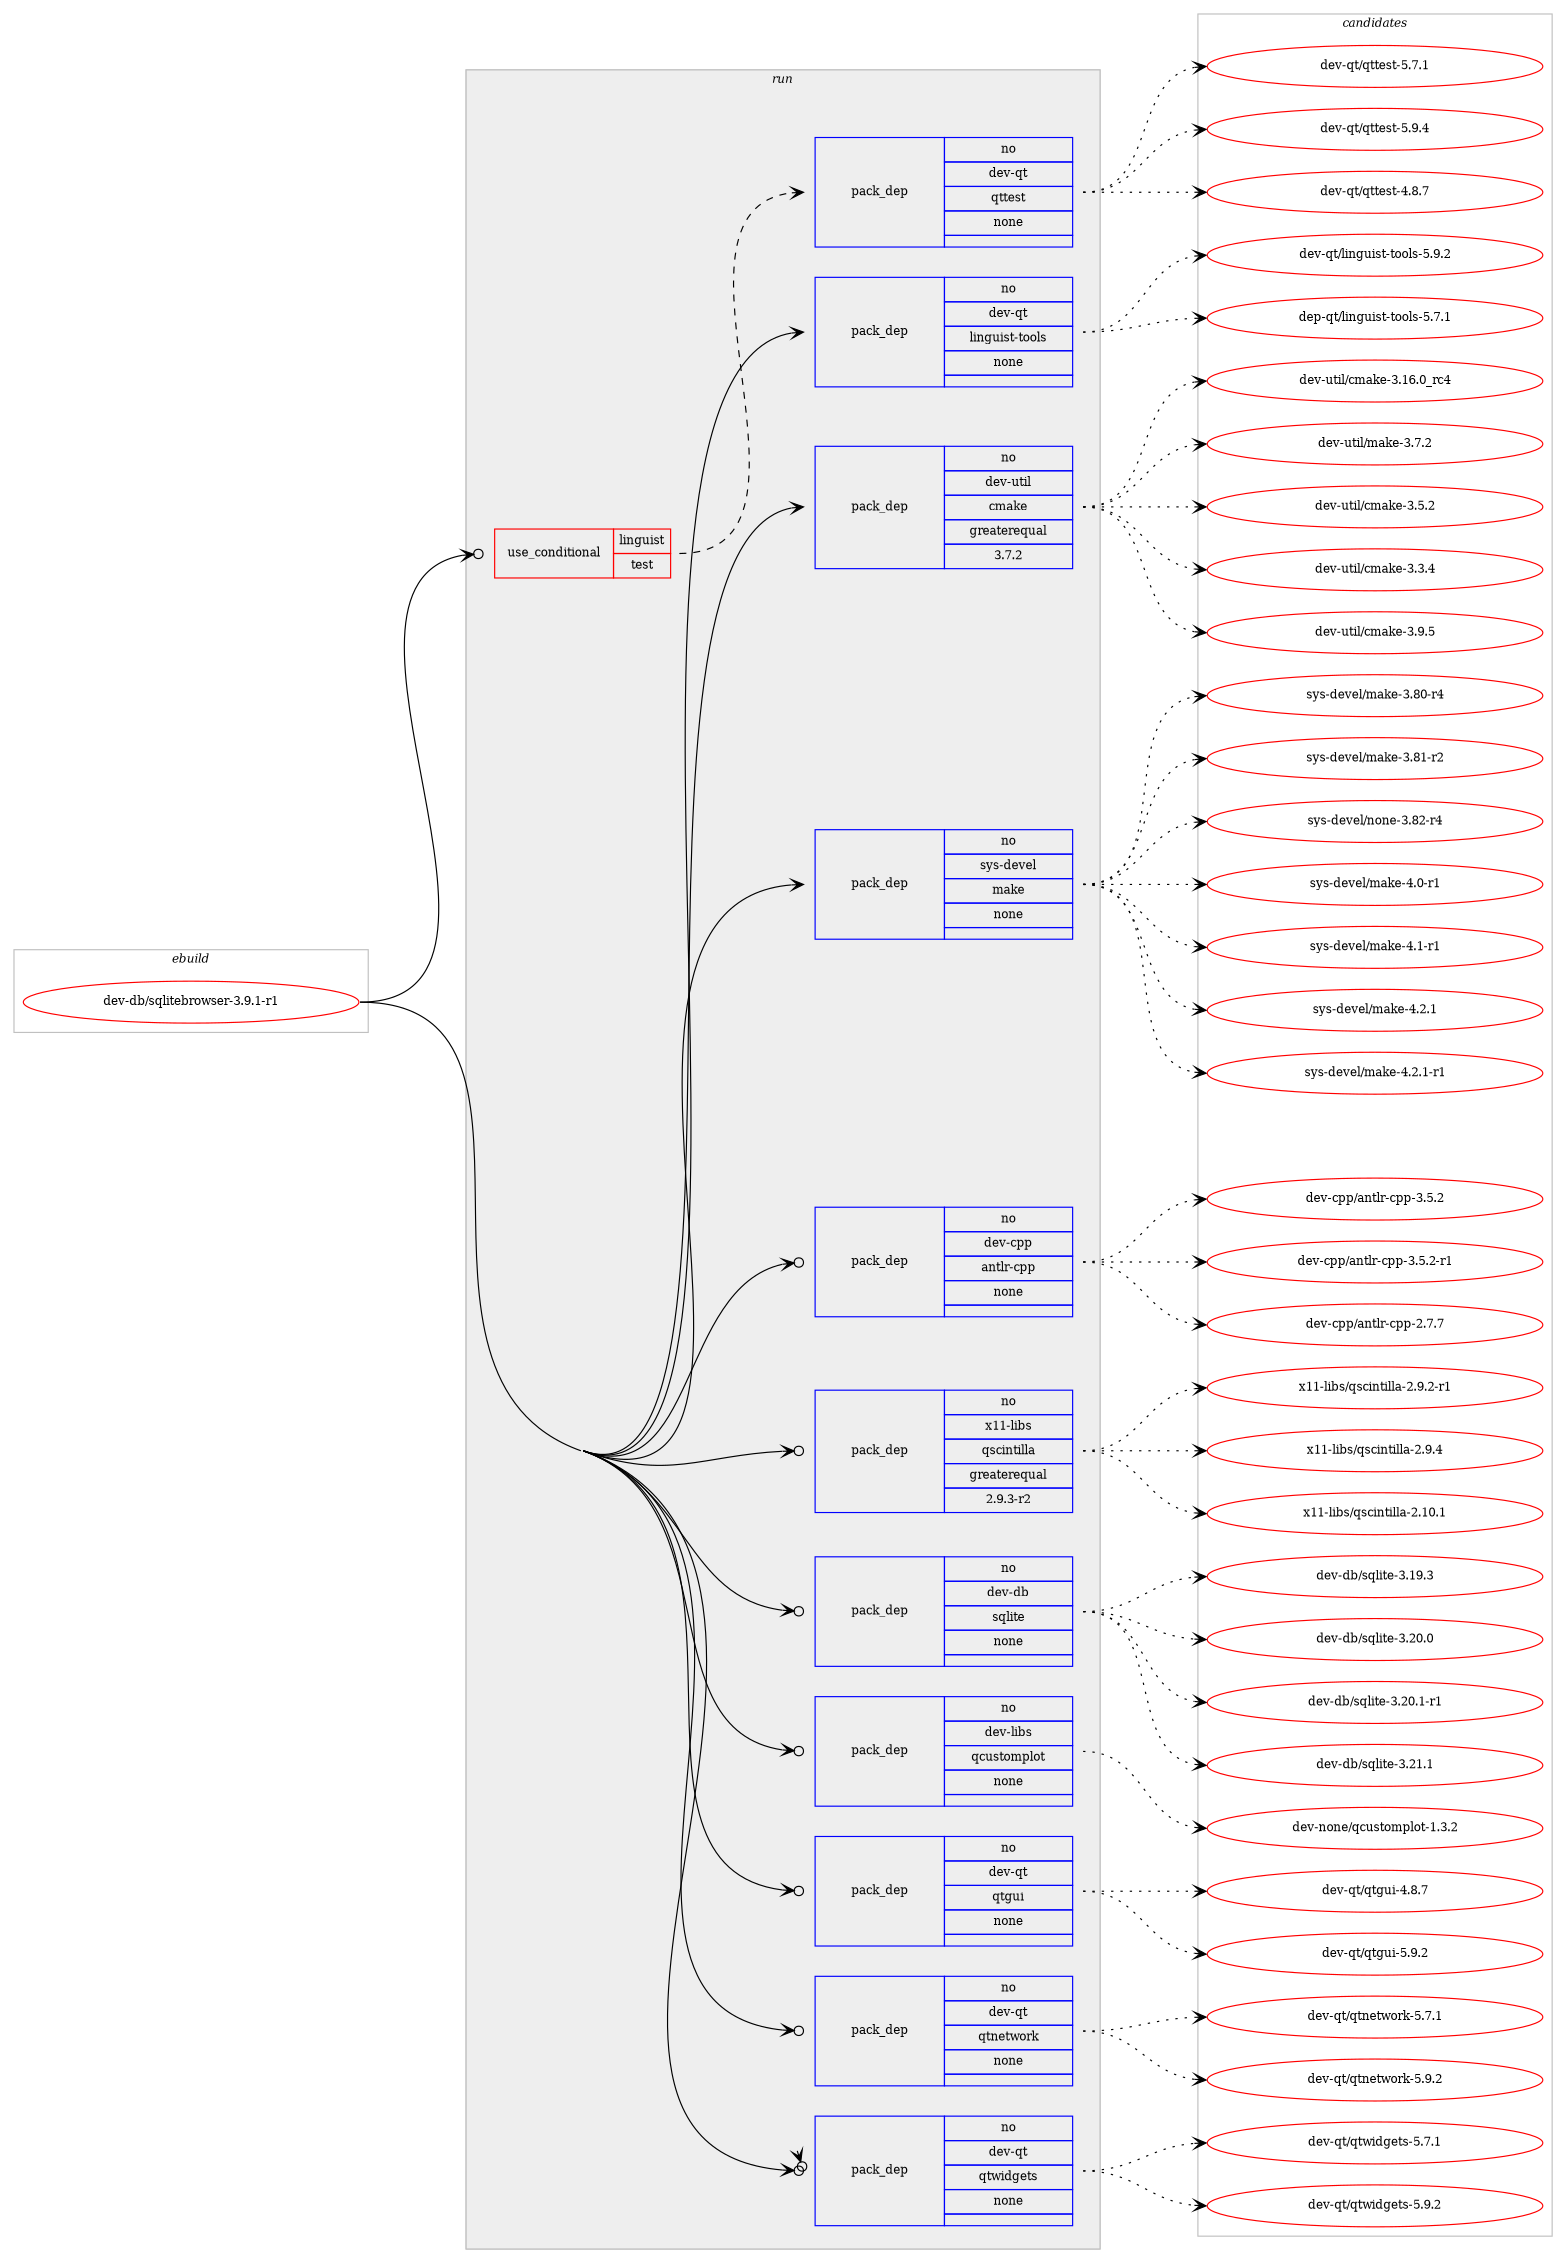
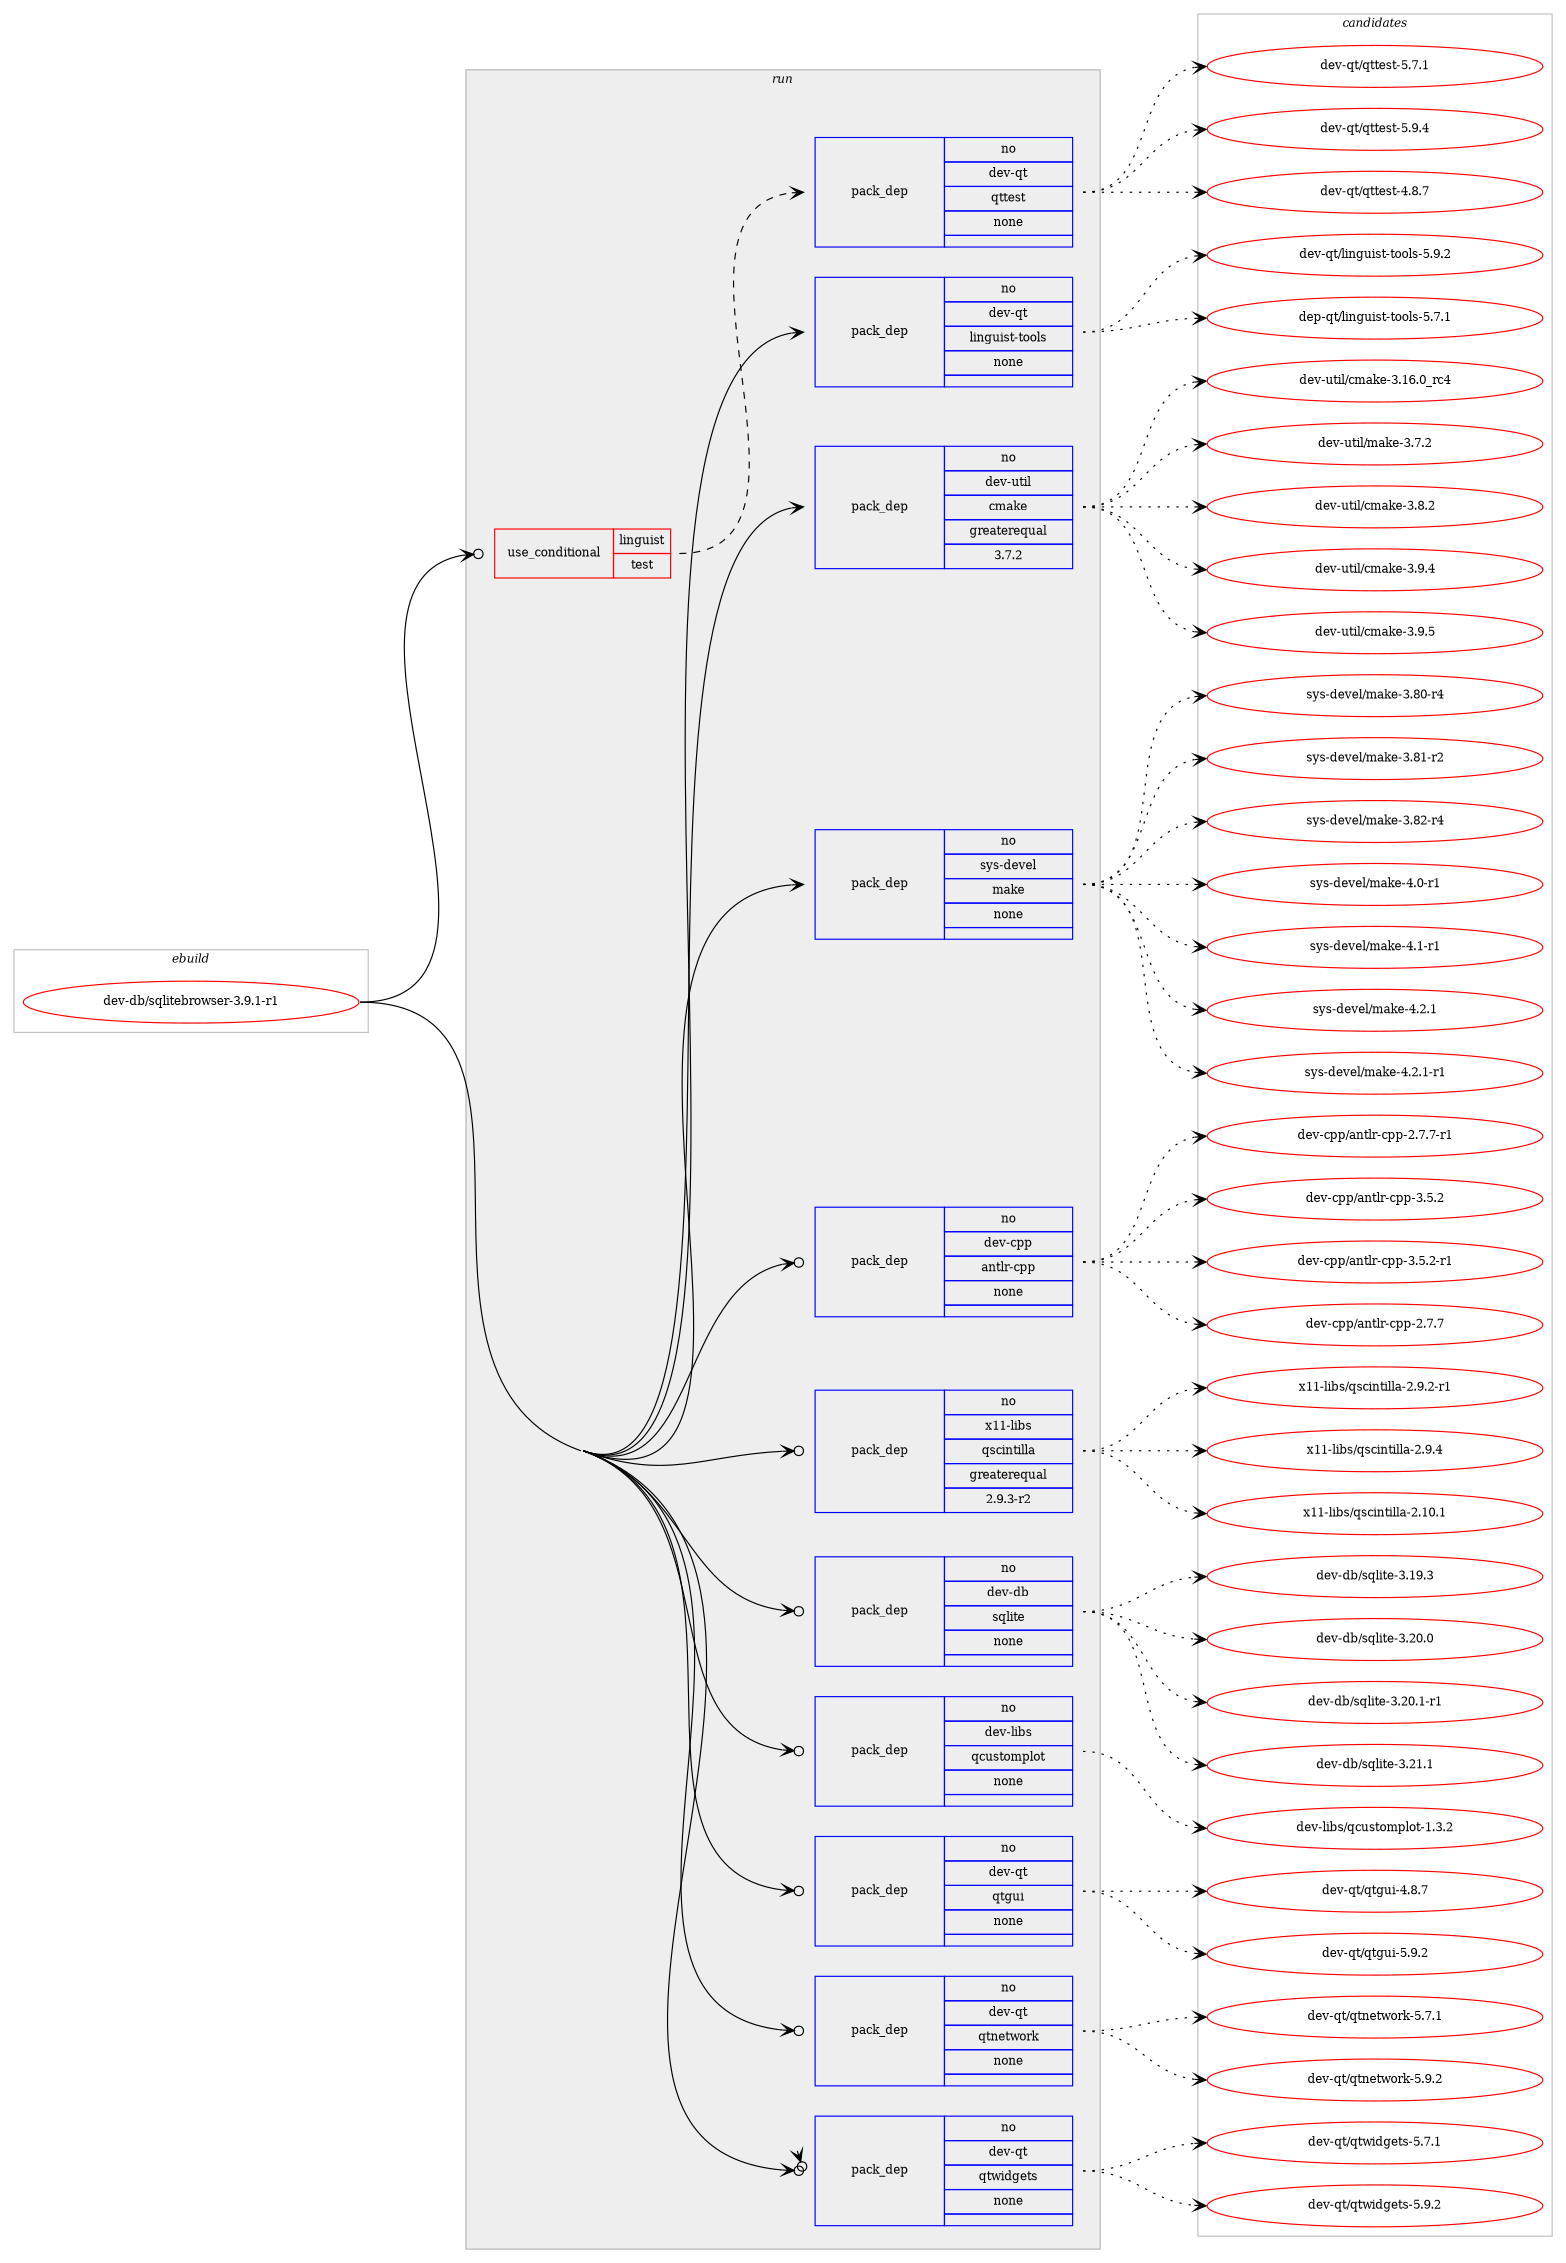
node "dev-util/cmake-3.5.2": label "dev-util/cmake-3.5.2" -> "dev-util/cmake-3.8.2"
node "dev-util/cmake-3.3.4": label "dev-util/cmake-3.3.4" -> "dev-util/cmake-3.9.4"
node "sys-devel/none-3.82-r4": label "sys-devel/none-3.82-r4" -> "sys-devel/make-3.82-r4"
node "dev-cpp/antlr-cpp-2.7.7-r1": added
node "dev-none/qcustomplot-1.3.2": label "dev-none/qcustomplot-1.3.2" -> "dev-libs/qcustomplot-1.3.2"
